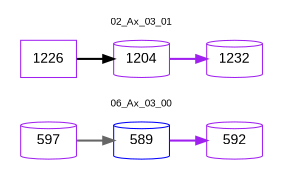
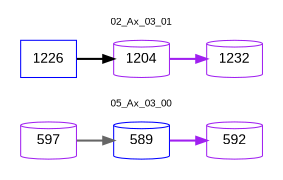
node "1226": color purple -> blue
cluster "06_Ax_03_00": label "06_Ax_03_00" -> "05_Ax_03_00"
